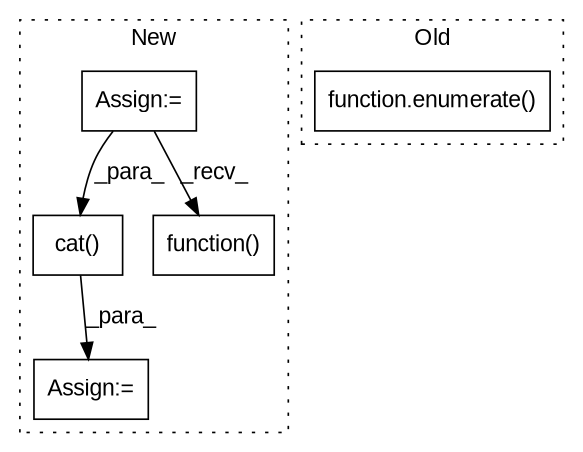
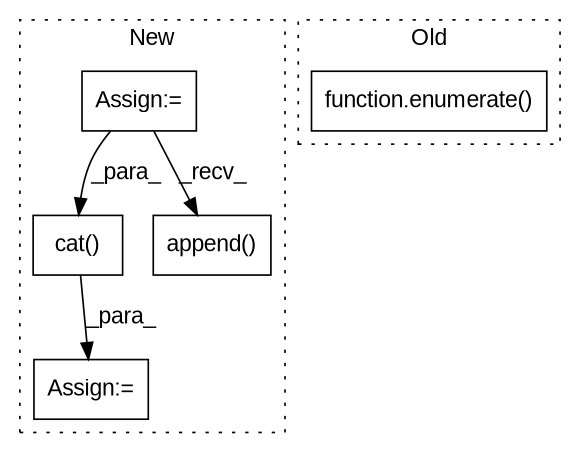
node "function()": label "function()" -> "append()"
